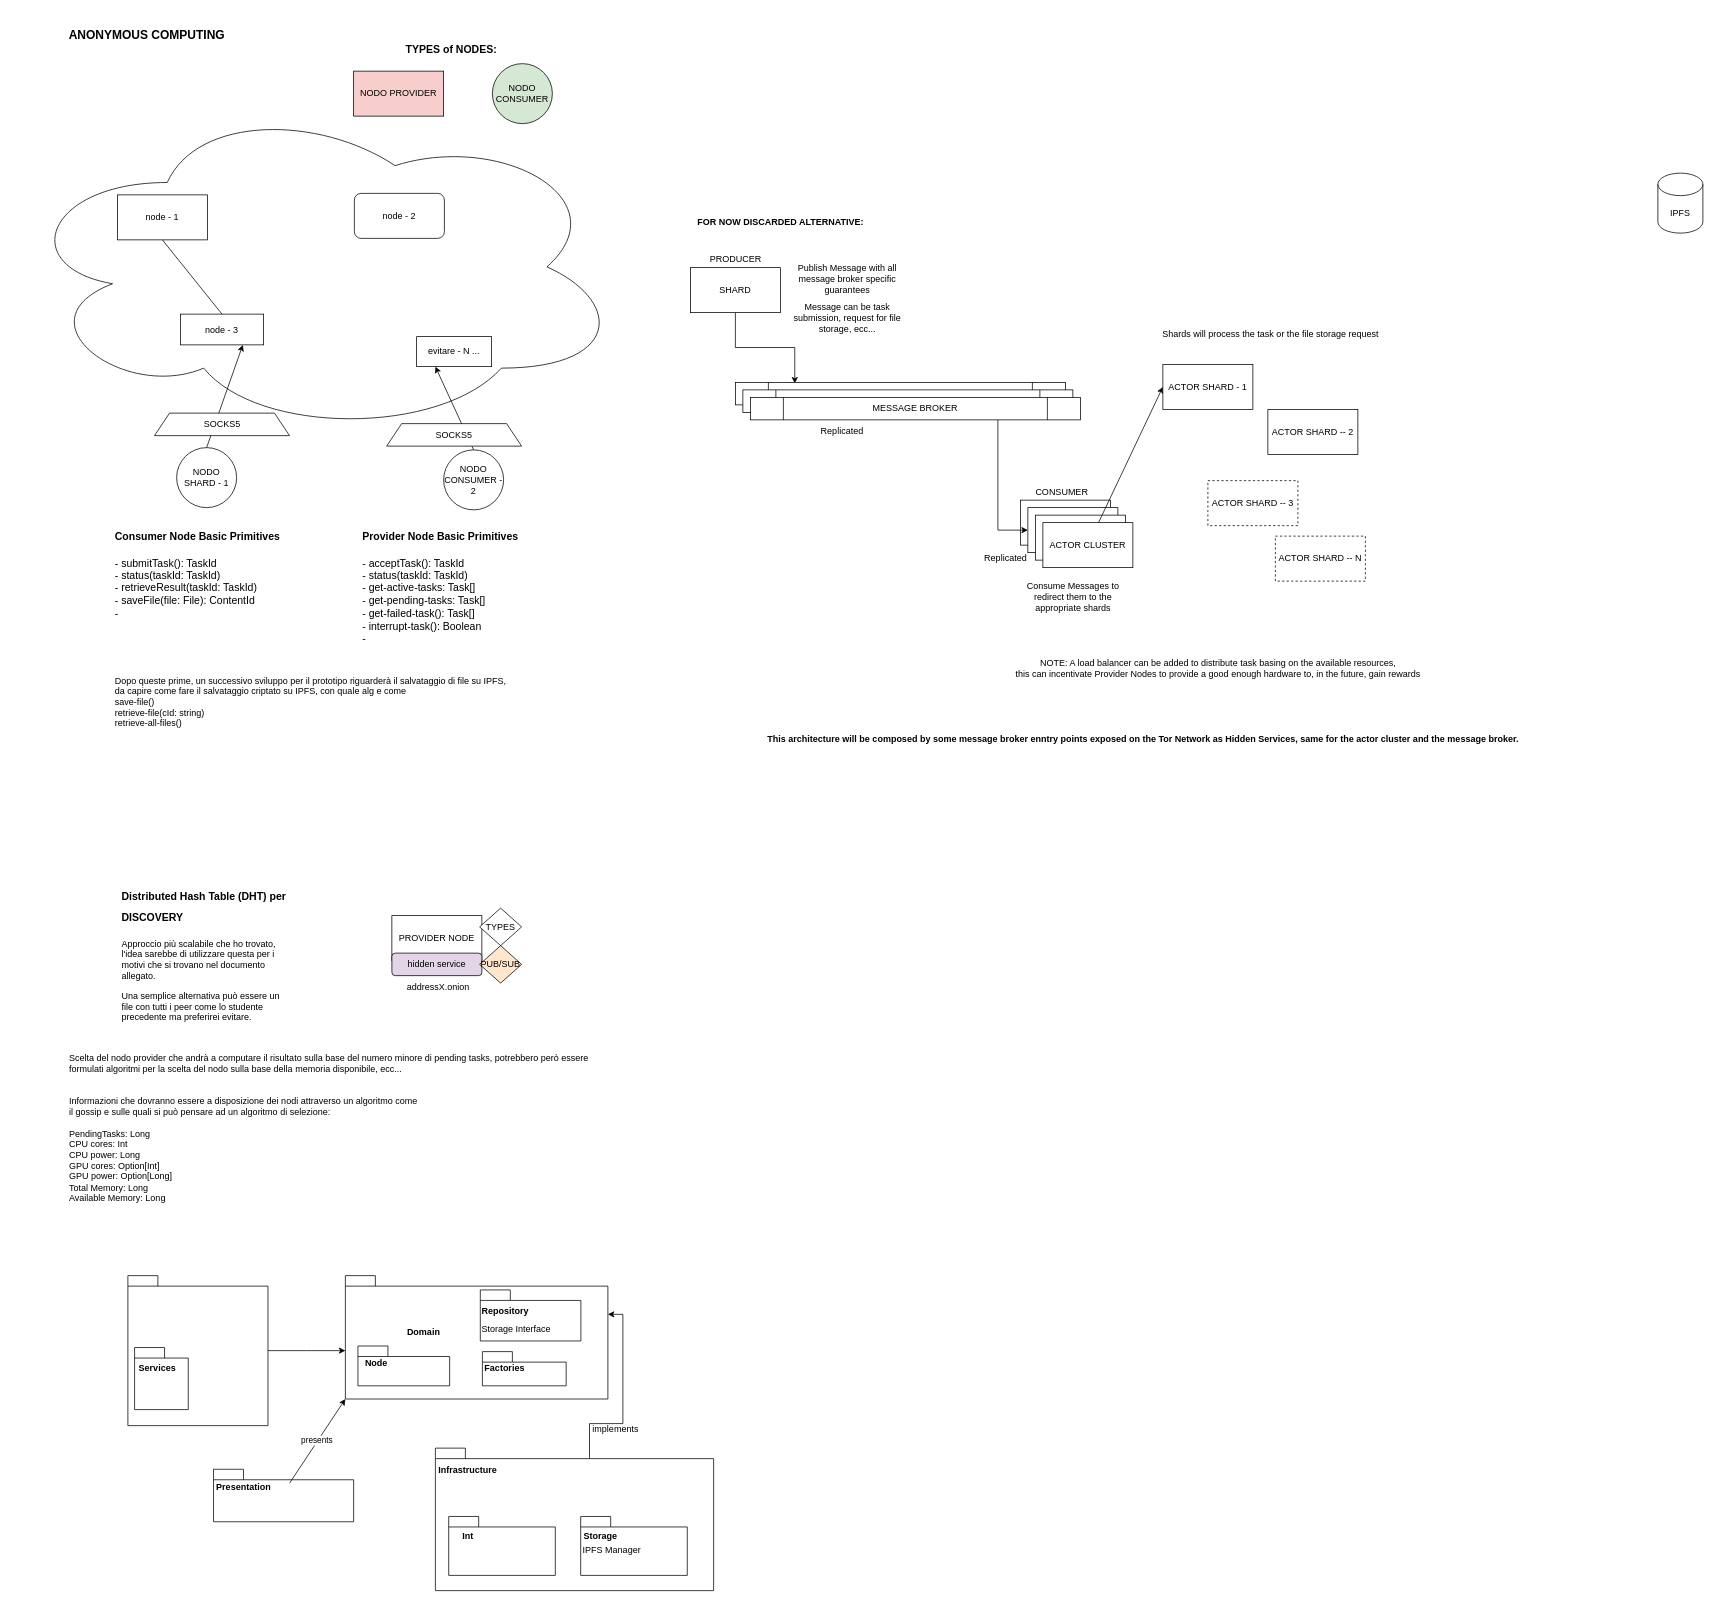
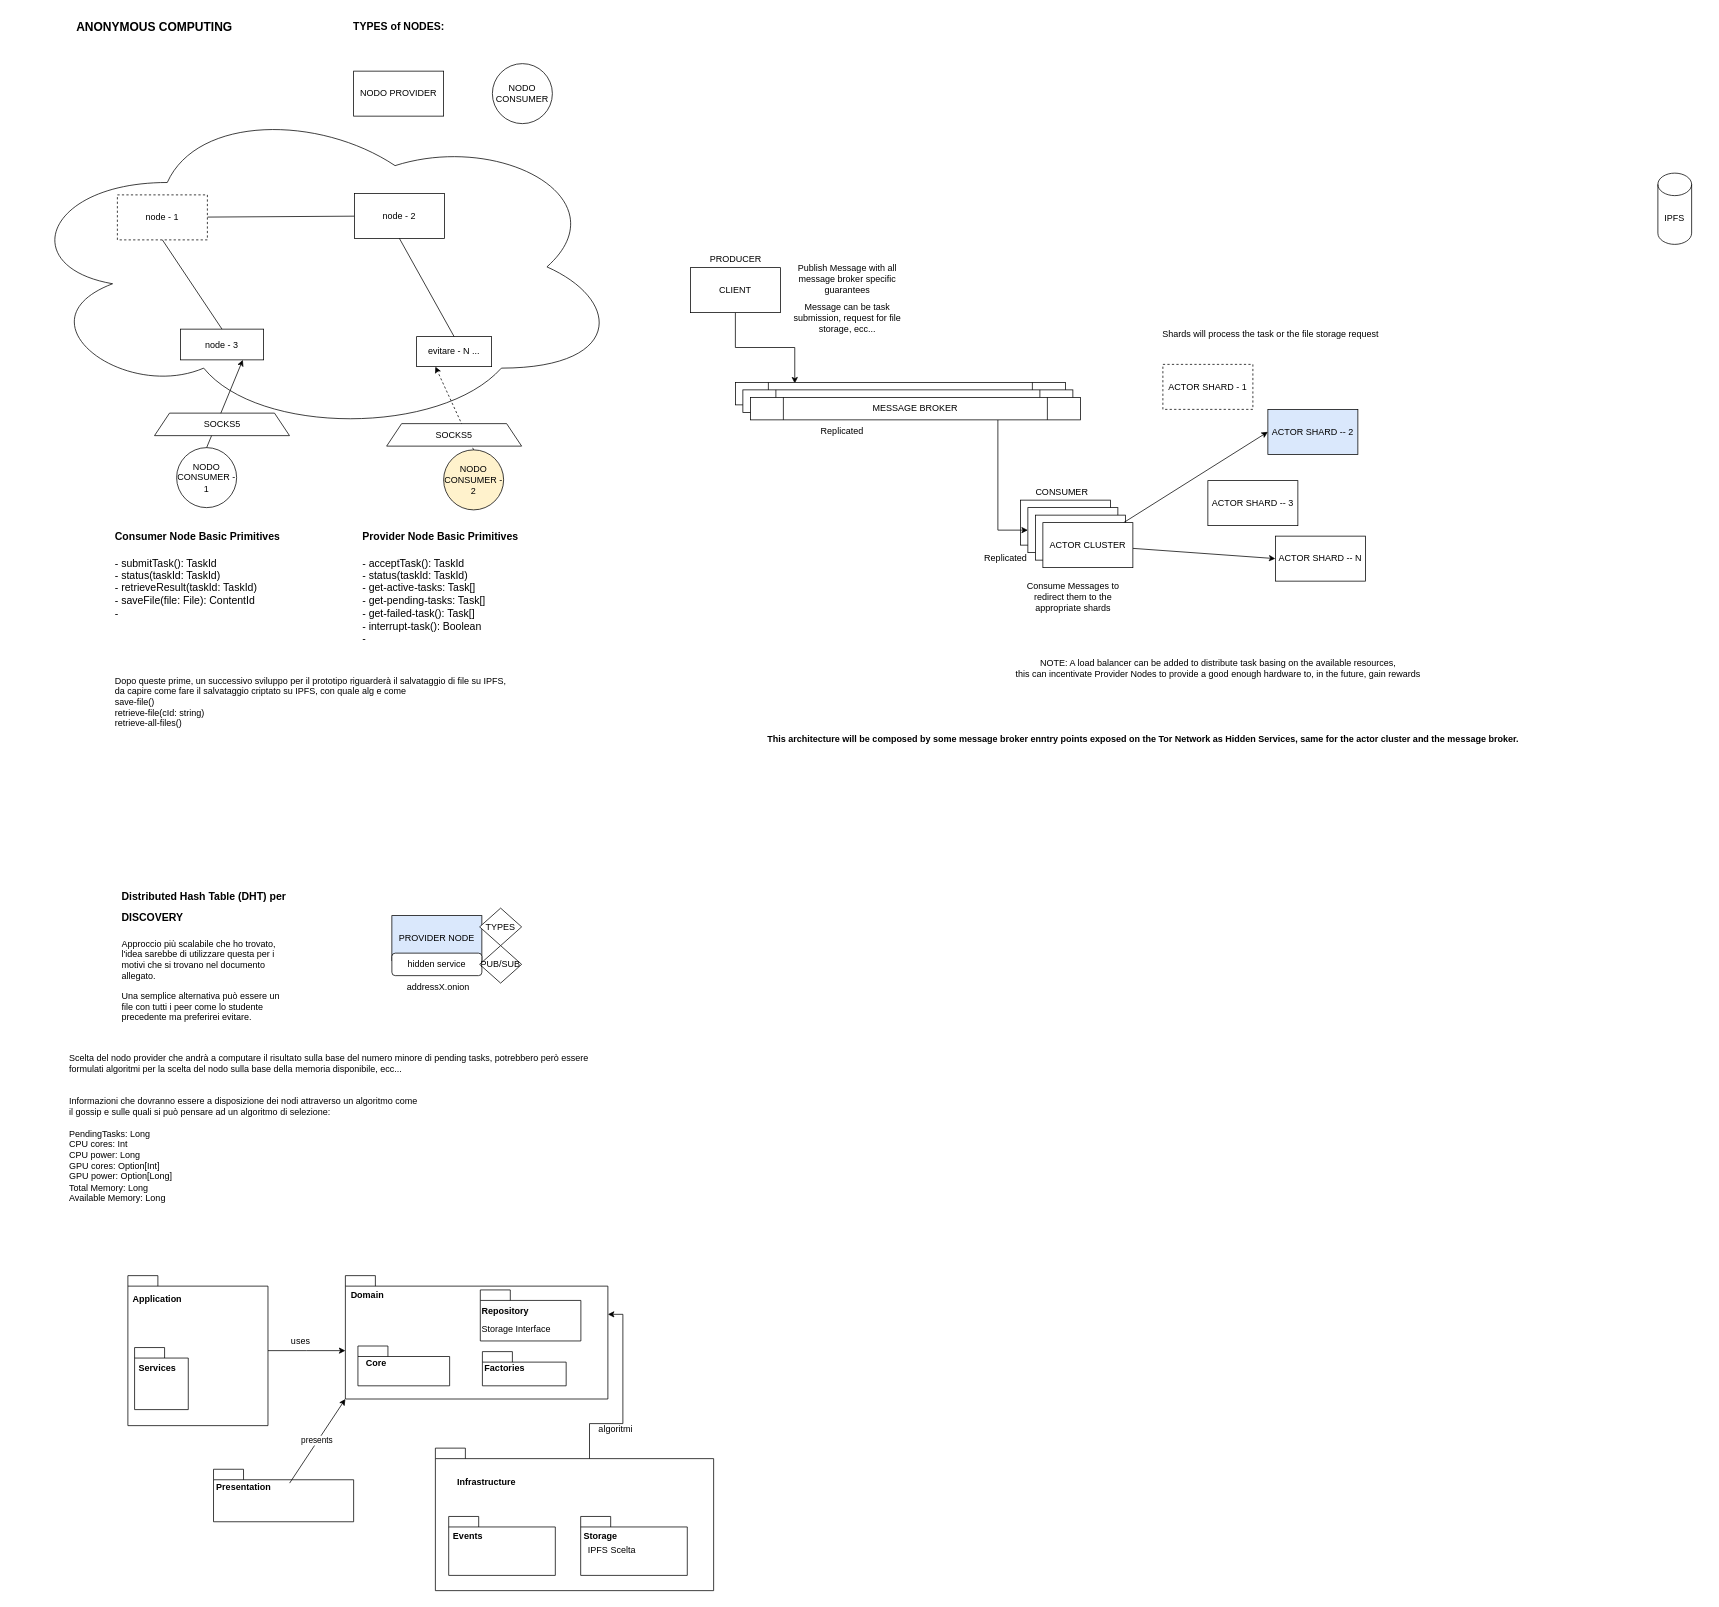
node "ANONYMOUS COMPUTING": moved (147, 34) -> (154, 27)
node "TYPES of NODES:": moved (451, 49) -> (399, 27)
node "NODO PROVIDER": fillcolor #f8cecc -> #ffffff
node "NODO CONSUMER": fillcolor #d5e8d4 -> #ffffff
node "IPFS": size 45x60 -> 34x71
edge "node - 2" -- "node - 1": added
node "node - 2": shape rounded rectangle -> rectangle
node "node - 1": style solid -> dashed
node "FOR NOW DISCARDED ALTERNATIVE:": removed
edge "node - 2" -- "evitare - N ...": added
node "SHARD": label "SHARD" -> "CLIENT"
node "node - 3": moved (222, 329) -> (222, 344)
node "ACTOR SHARD - 1": style solid -> dashed
edge "NODO CONSUMER - 2" -> "evitare - N ...": style solid -> dashed
node "ACTOR SHARD -- 2": fillcolor #ffffff -> #dae8fc
edge "ACTOR CLUSTER" -> "ACTOR SHARD - 1": removed
node "NODO SHARD - 1": label "NODO SHARD - 1" -> "NODO CONSUMER - 1"
edge "ACTOR CLUSTER" -> "ACTOR SHARD -- 2": added
node "NODO CONSUMER - 2": fillcolor #ffffff -> #fff2cc
node "ACTOR SHARD -- 3": style dashed -> solid
edge "ACTOR CLUSTER" -> "ACTOR SHARD -- N": added
node "ACTOR SHARD -- N": style dashed -> solid
node "PROVIDER NODE": fillcolor #ffffff -> #dae8fc
node "hidden service": fillcolor #e1d5e7 -> #ffffff
node "PUB/SUB": fillcolor #ffe6cc -> #ffffff
node "Application": added
node "Domain": moved (423, 1333) -> (367, 1295)
node "uses": added
node "Node": label "Node" -> "Core"
node "implements": label "implements" -> "algoritmi"
node "Infrastructure": moved (468, 1471) -> (487, 1482)
node "Int": label "Int" -> "Events"
node "IPFS Manager": label "IPFS Manager" -> "IPFS Scelta"
